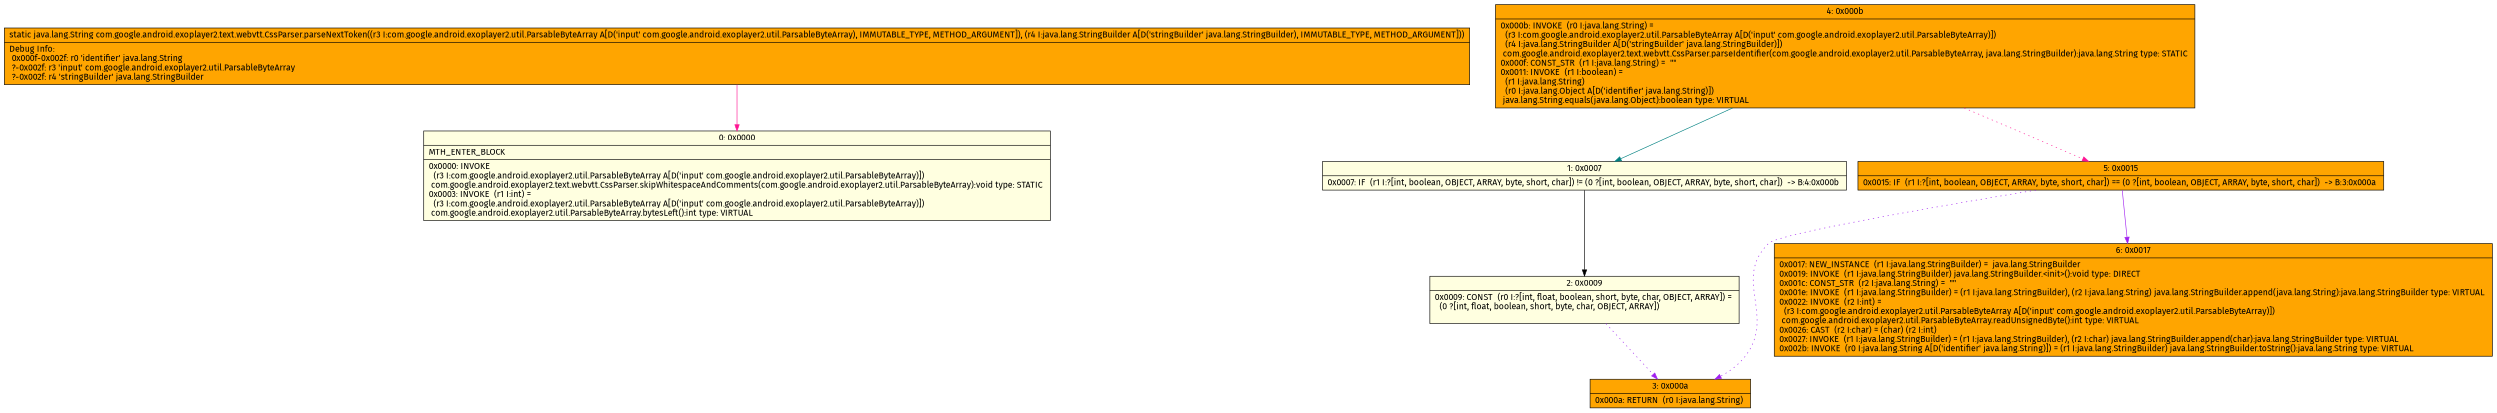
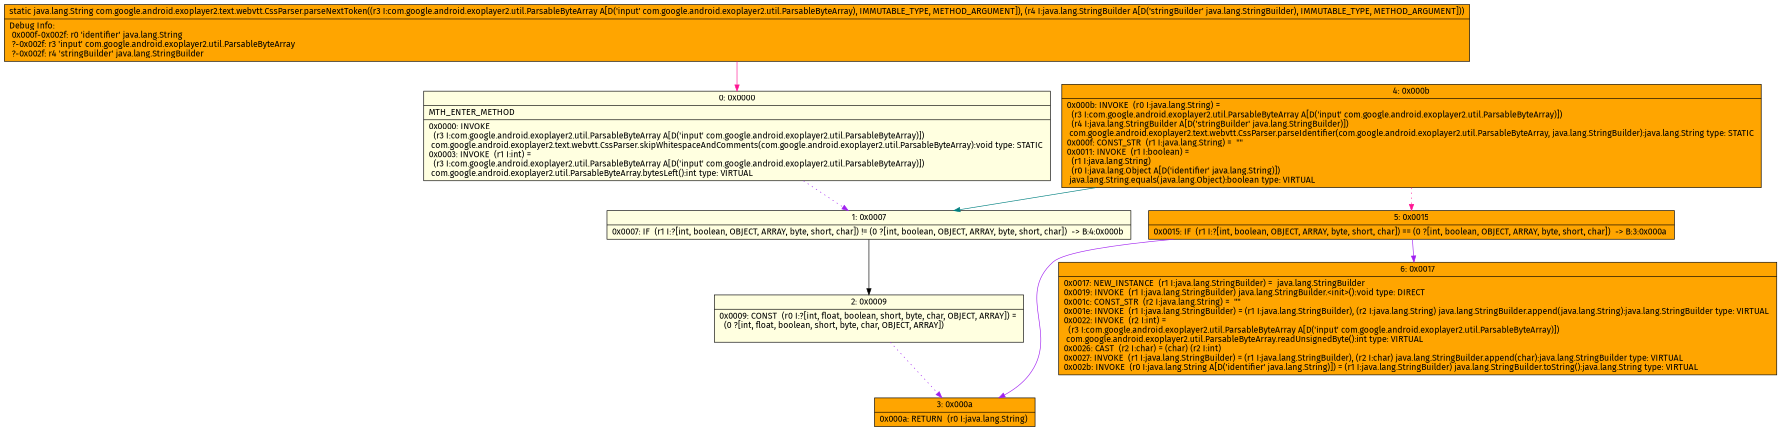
node "0: 0x0000": text "MTH_ENTER_BLOCK" -> "MTH_ENTER_METHOD"
edge "0: 0x0000" -> "1: 0x0007": added
edge "5: 0x0015" -> "3: 0x000a": style dotted -> solid
